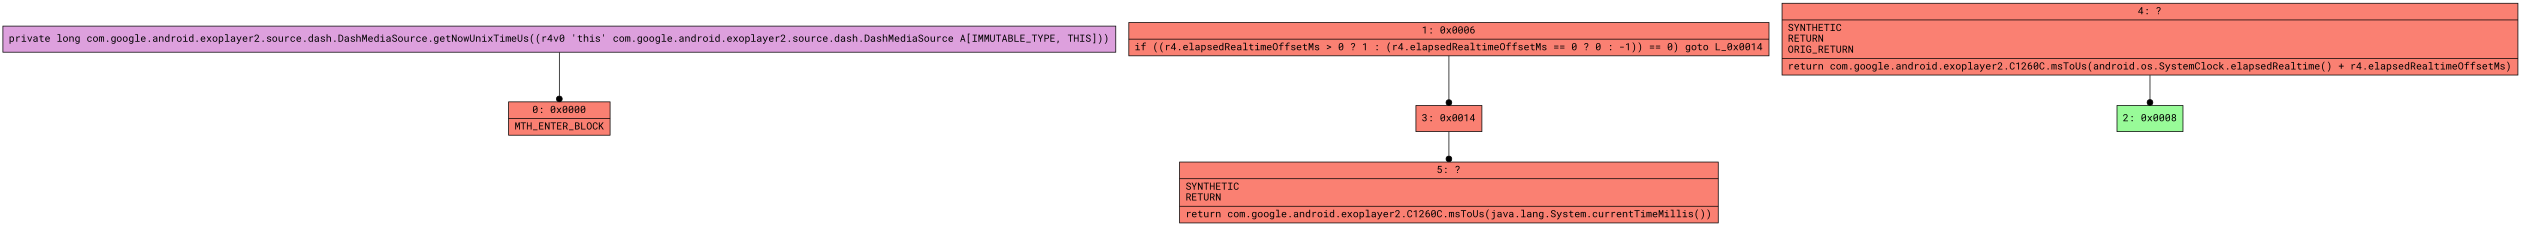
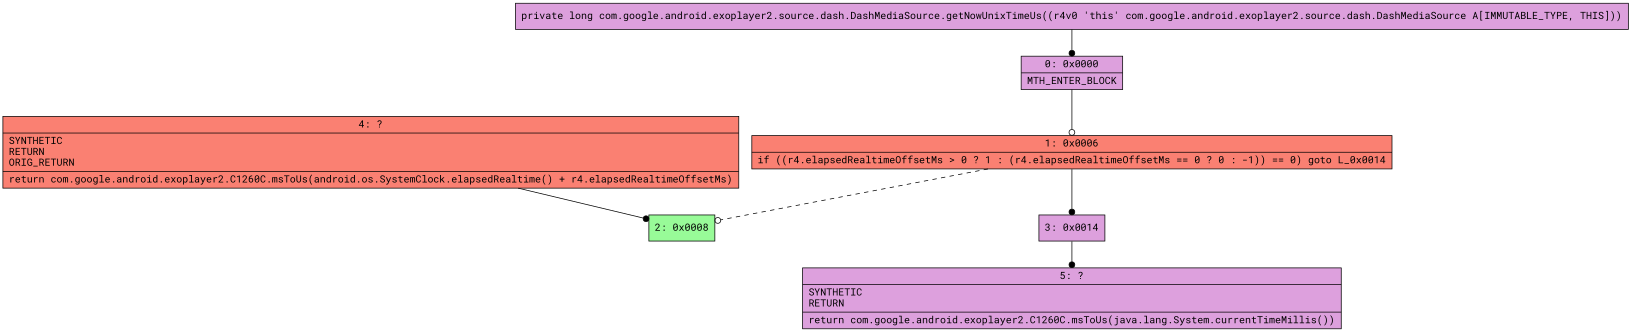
edge "0: 0x0000" -> "1: 0x0006": added
node "0: 0x0000": fillcolor salmon -> plum
node "3: 0x0014": fillcolor salmon -> plum
node "5: ?": fillcolor salmon -> plum
edge "1: 0x0006" -> "2: 0x0008": added
